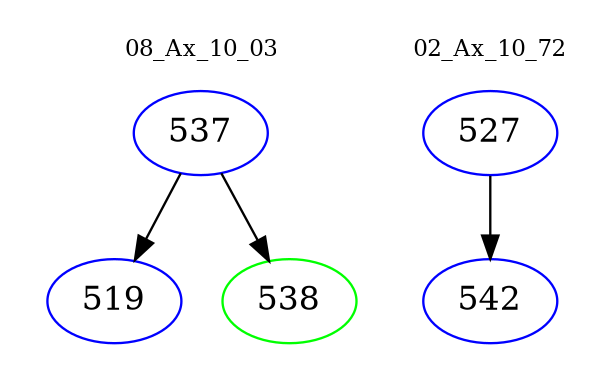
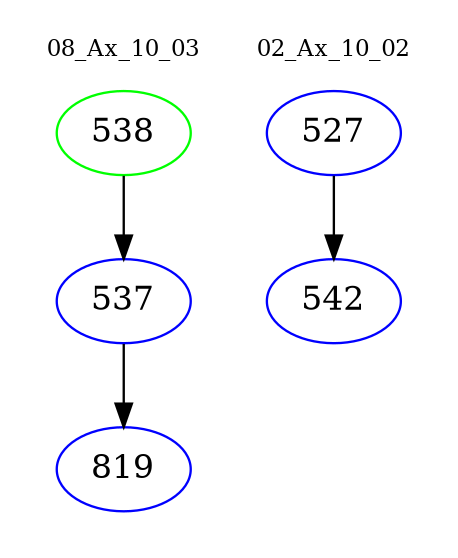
cluster "02_Ax_10_72": label "02_Ax_10_72" -> "02_Ax_10_02"
edge "537" -> "538": reversed
node "519": label "519" -> "819"
